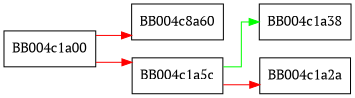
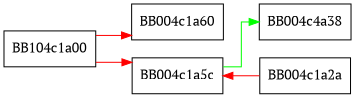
node "BB004c8a60": label "BB004c8a60" -> "BB004c1a60"
node "BB004c1a38": label "BB004c1a38" -> "BB004c4a38"
node "BB004c1a00": label "BB004c1a00" -> "BB104c1a00"
edge "BB004c1a5c" -> "BB004c1a2a": reversed
